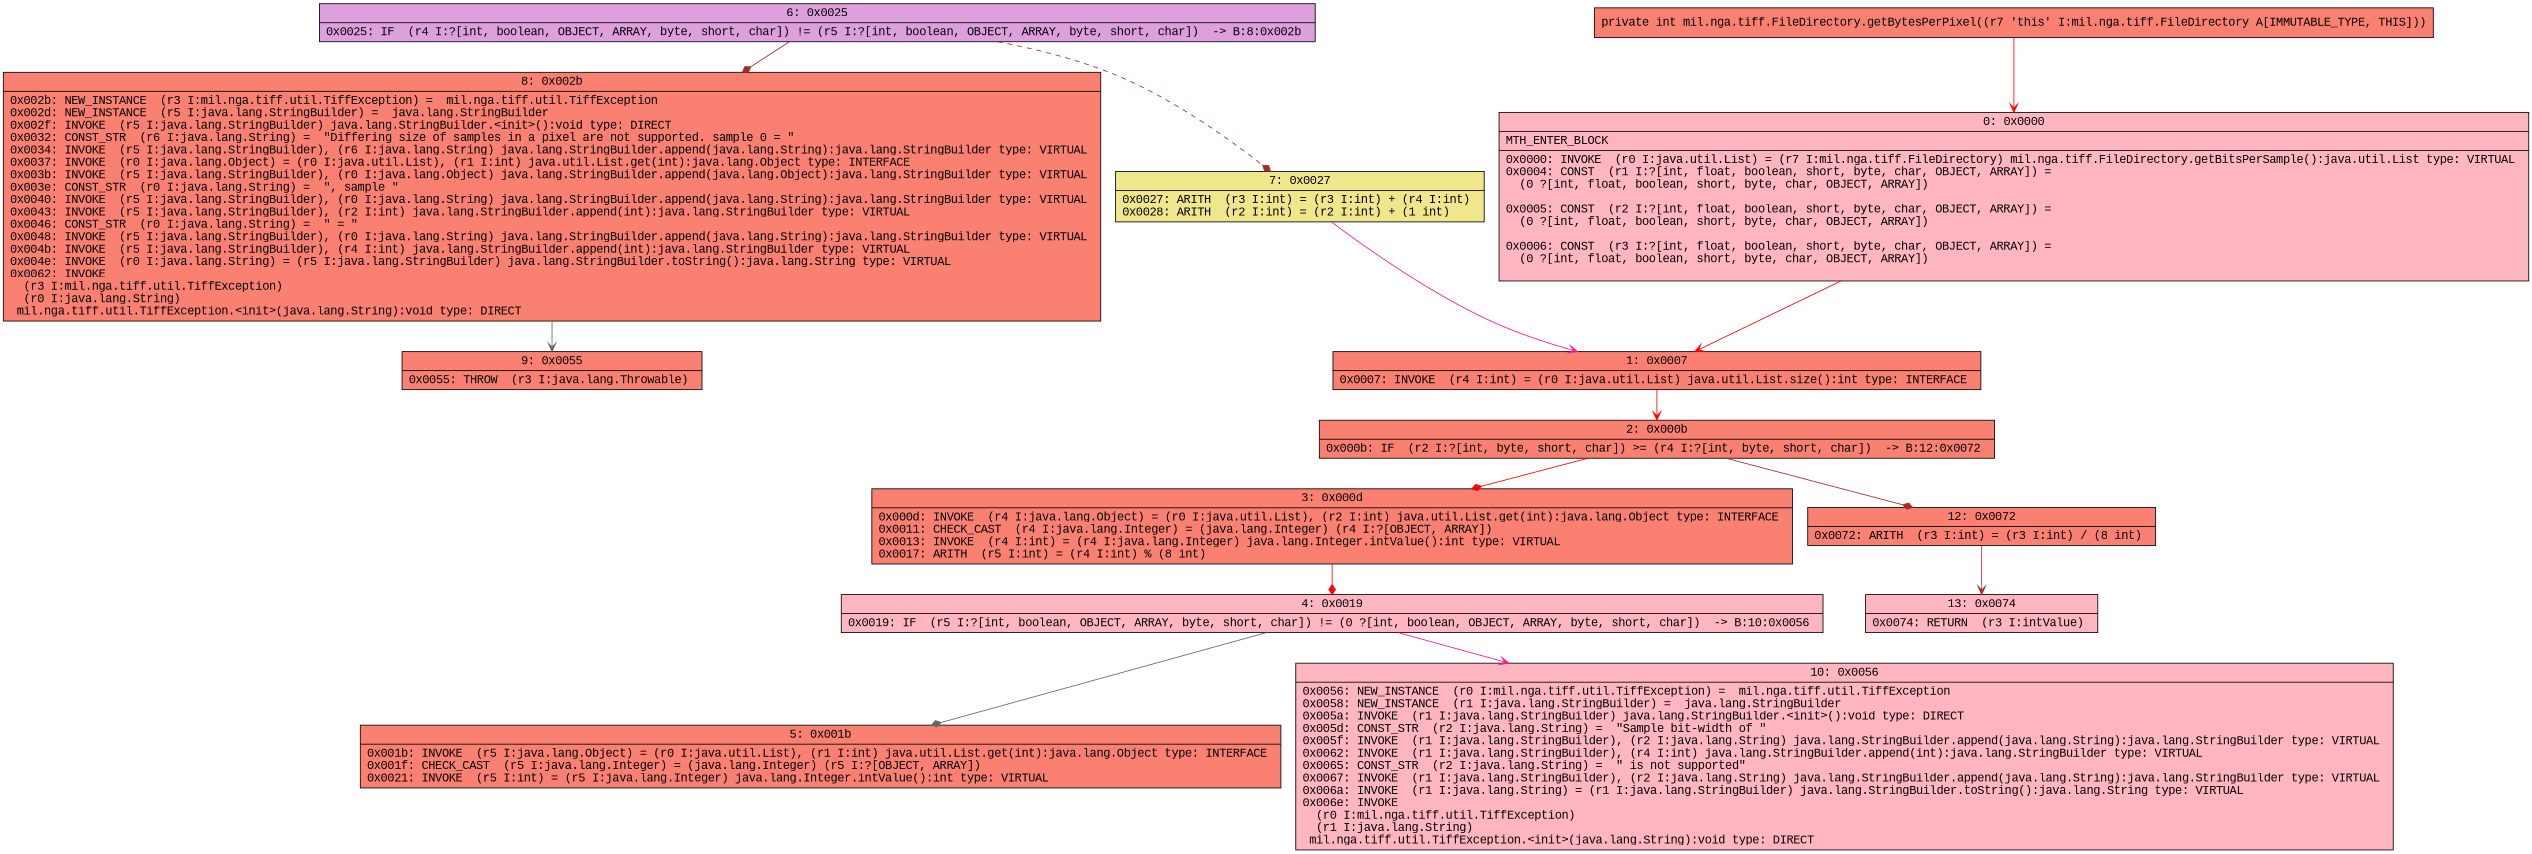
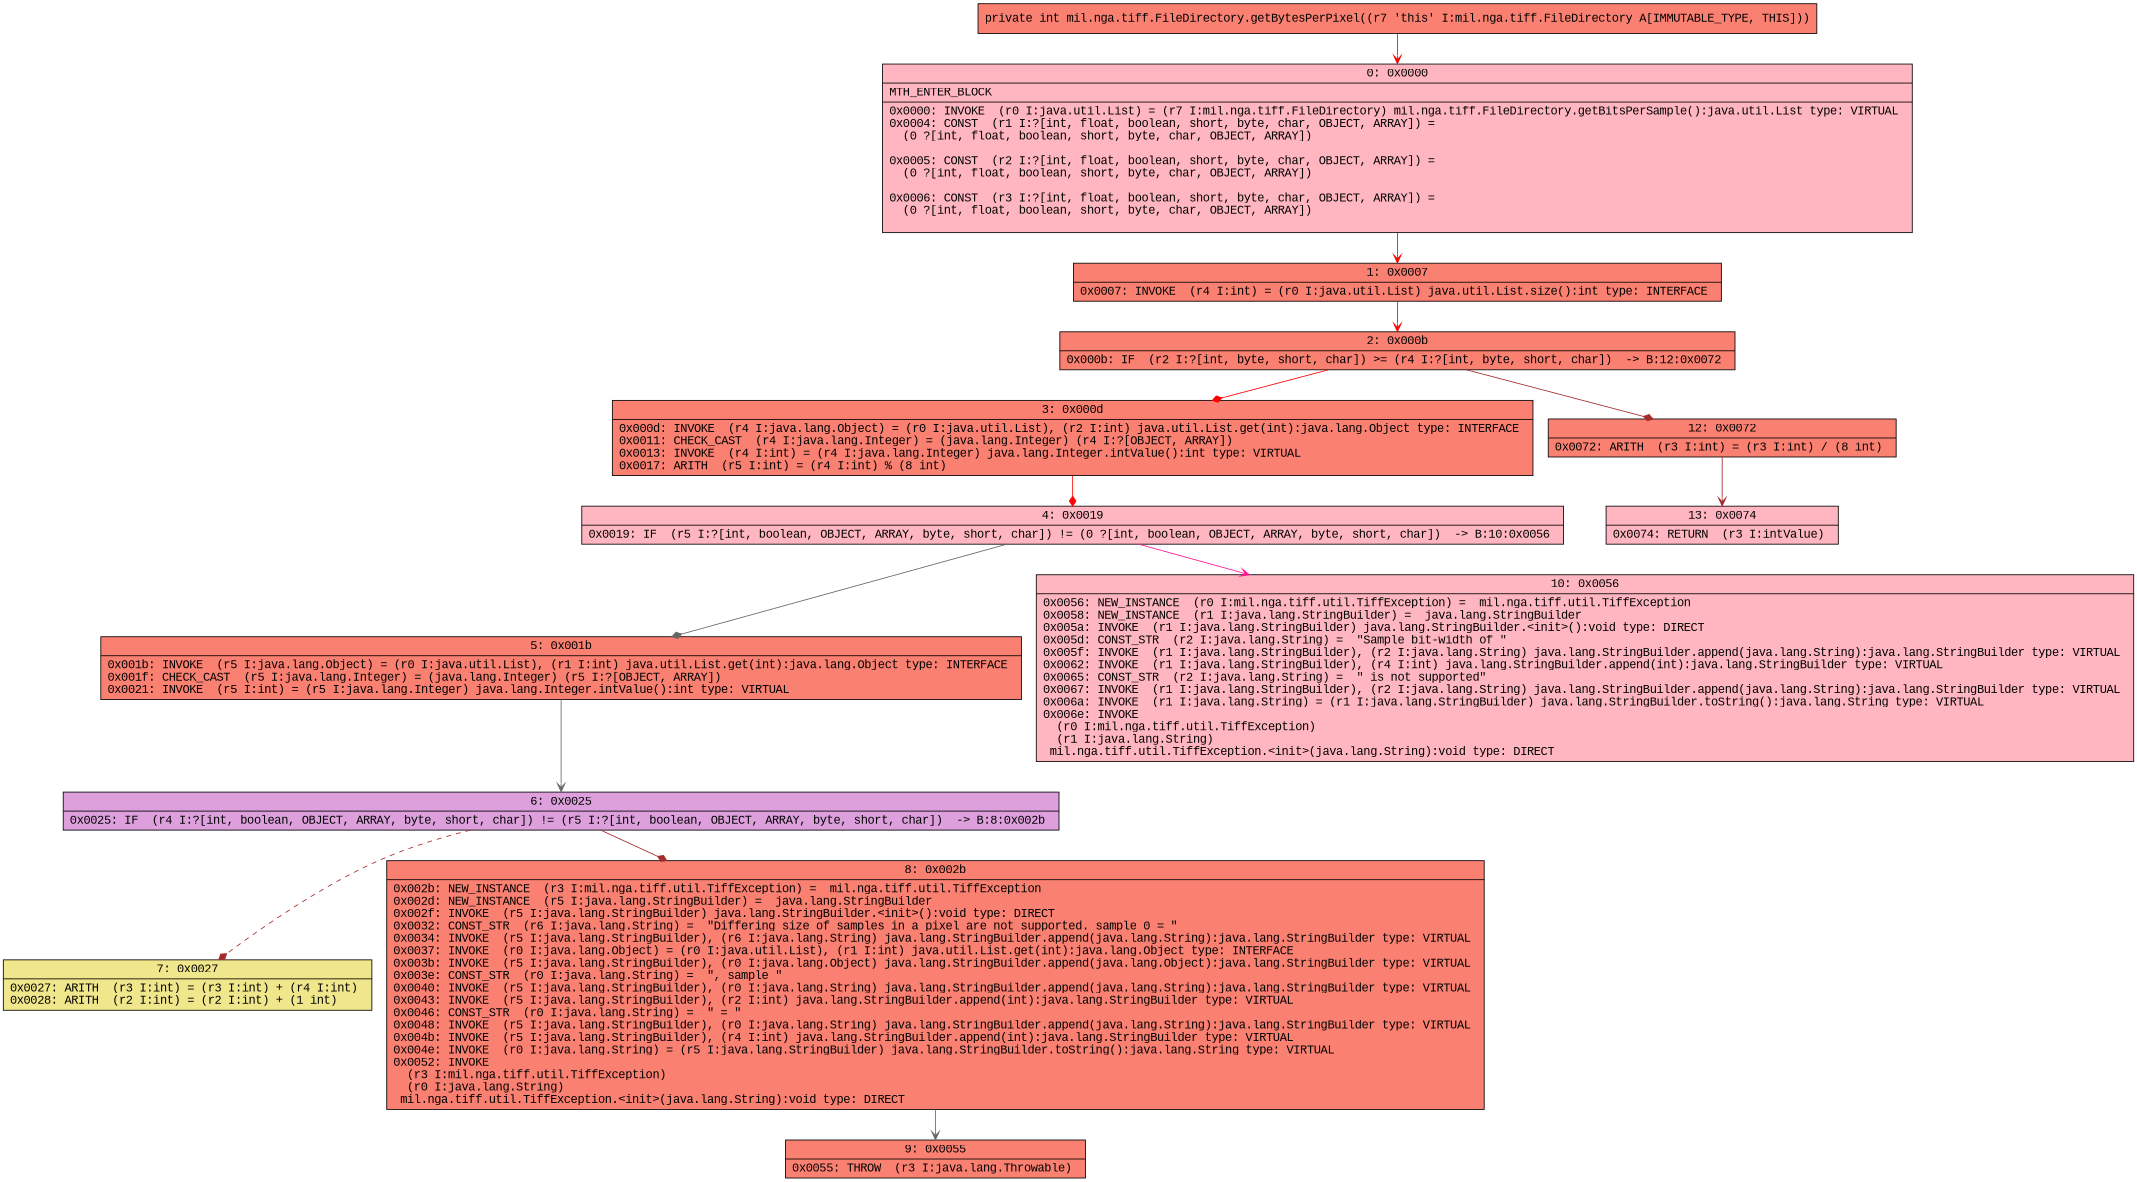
node "8: 0x002b": text "0x0062: INVOKE" -> "0x0052: INVOKE"
edge "7: 0x0027" -> "1: 0x0007": removed
edge "5: 0x001b" -> "6: 0x0025": added
